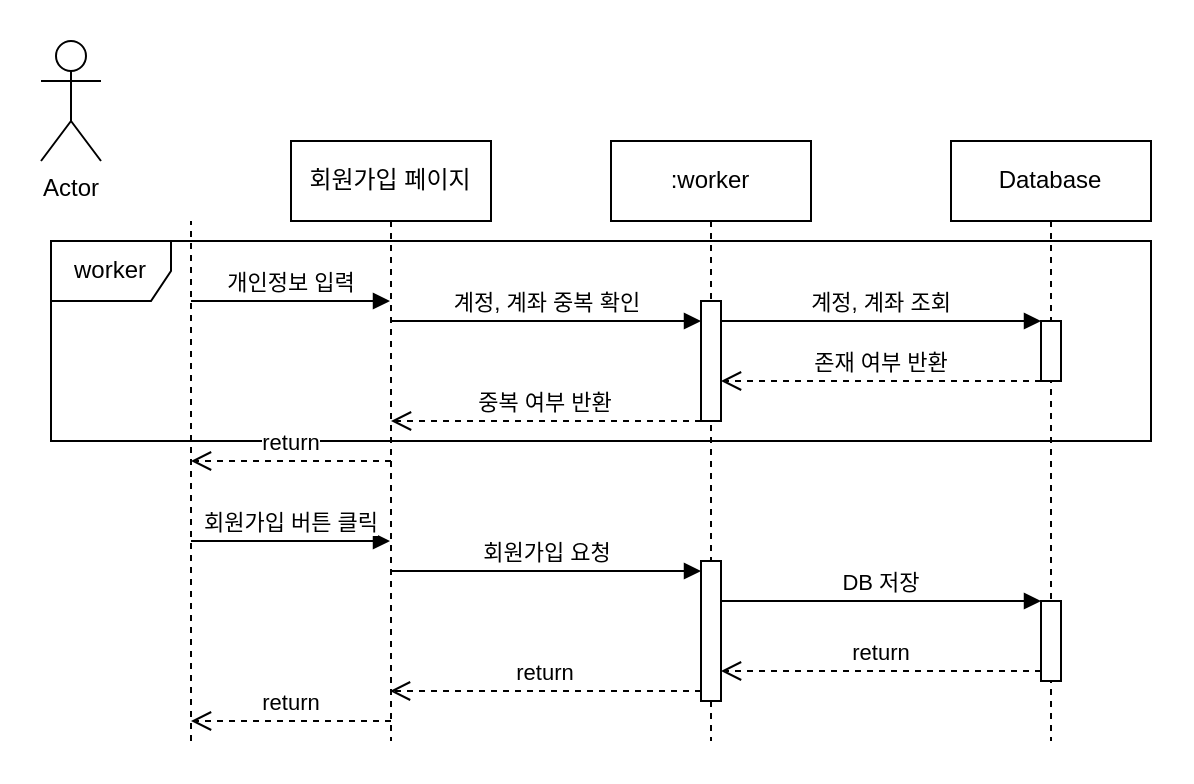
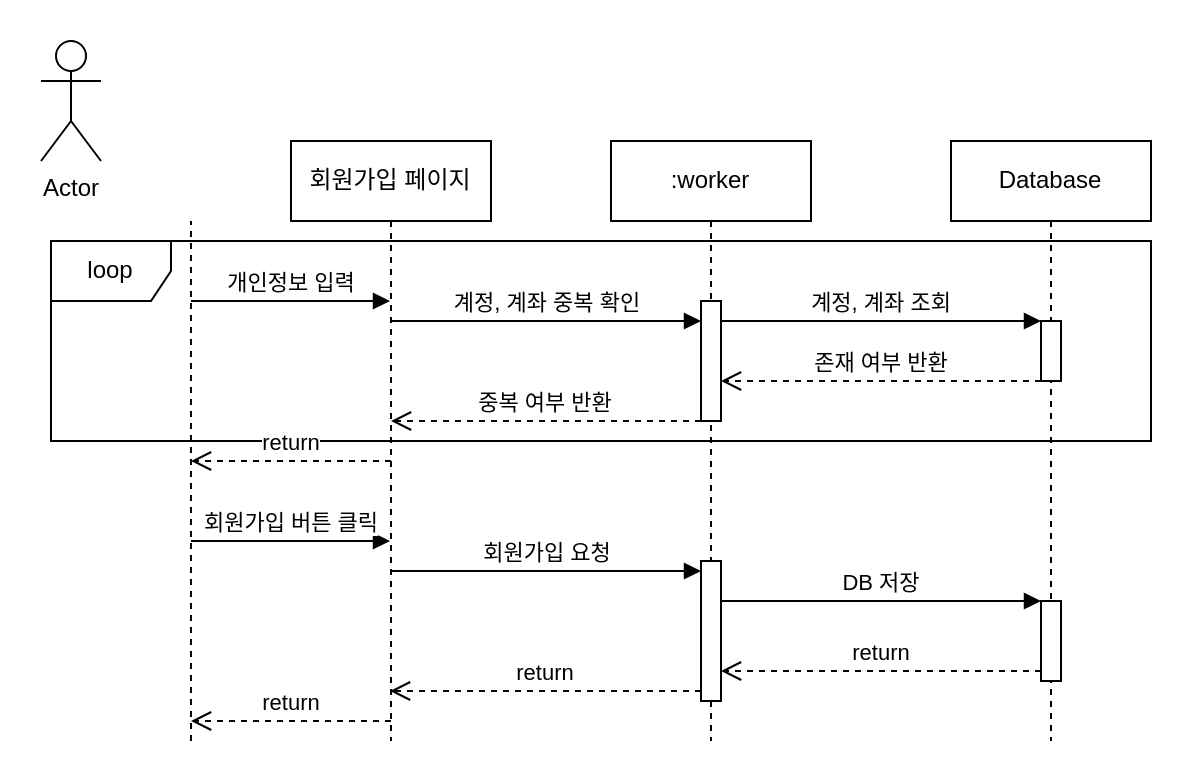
node "worker": label "worker" -> "loop"
